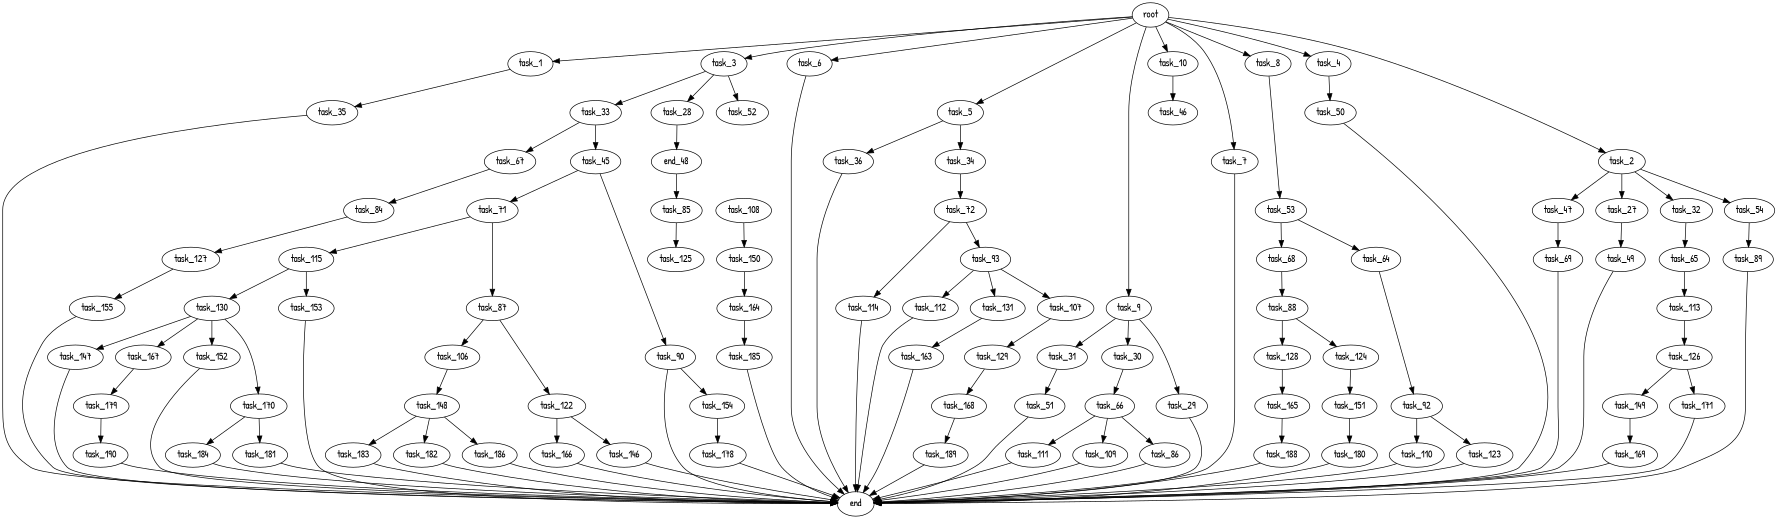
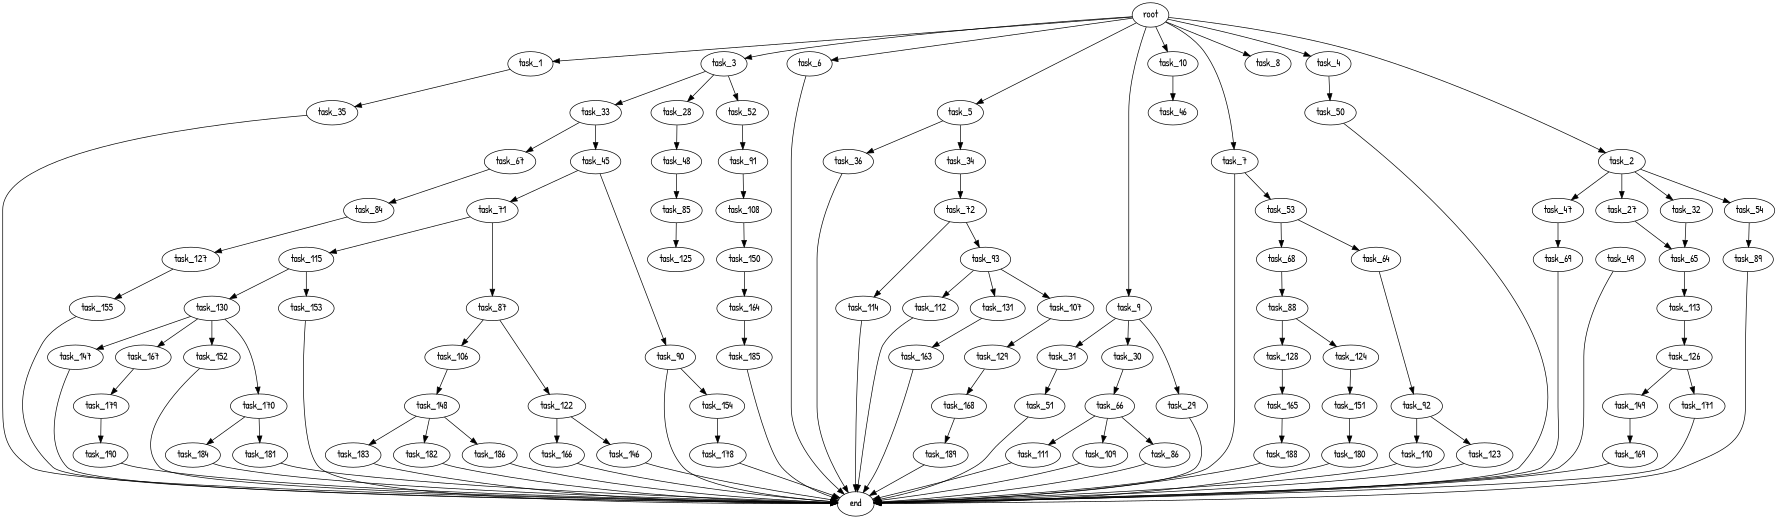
edge "task_8" -> "task_53": now "task_7" -> "task_53"
node "end_48": label "end_48" -> "task_48"
node "task_91": added
edge "task_27" -> "task_49": now "task_27" -> "task_65"
